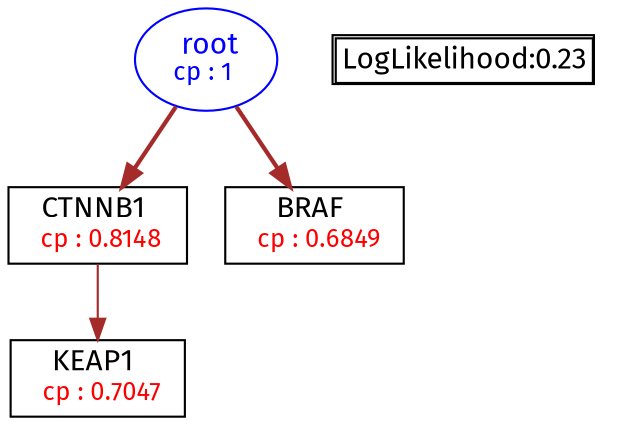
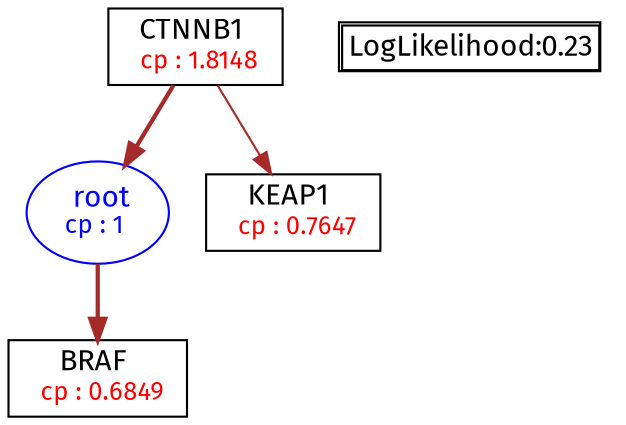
edge "root" -> "CTNNB1": reversed
node "CTNNB1": text "cp : 0.8148" -> "cp : 1.8148"
node "KEAP1": text "cp : 0.7047" -> "cp : 0.7647"
